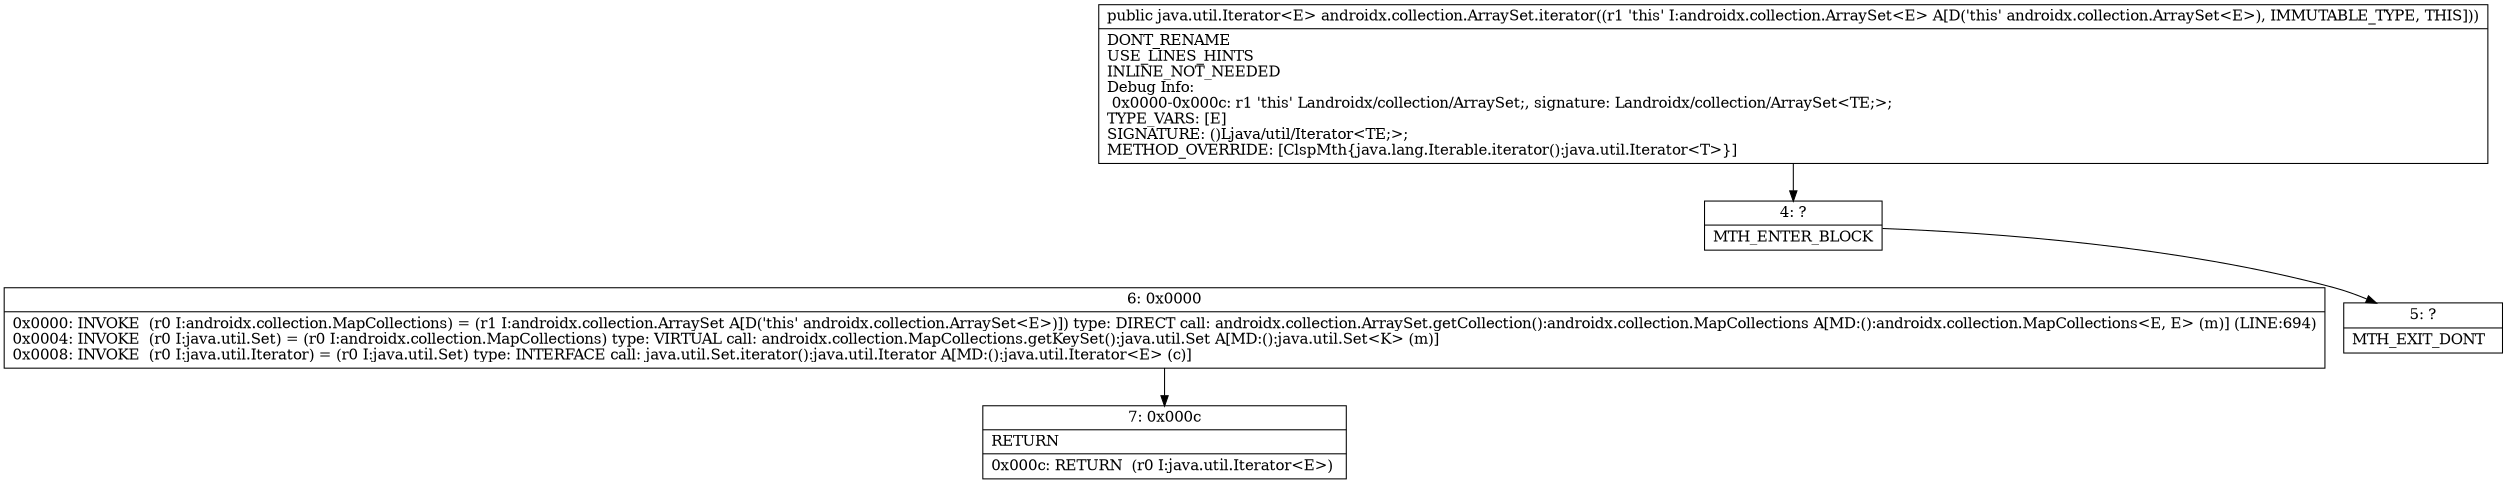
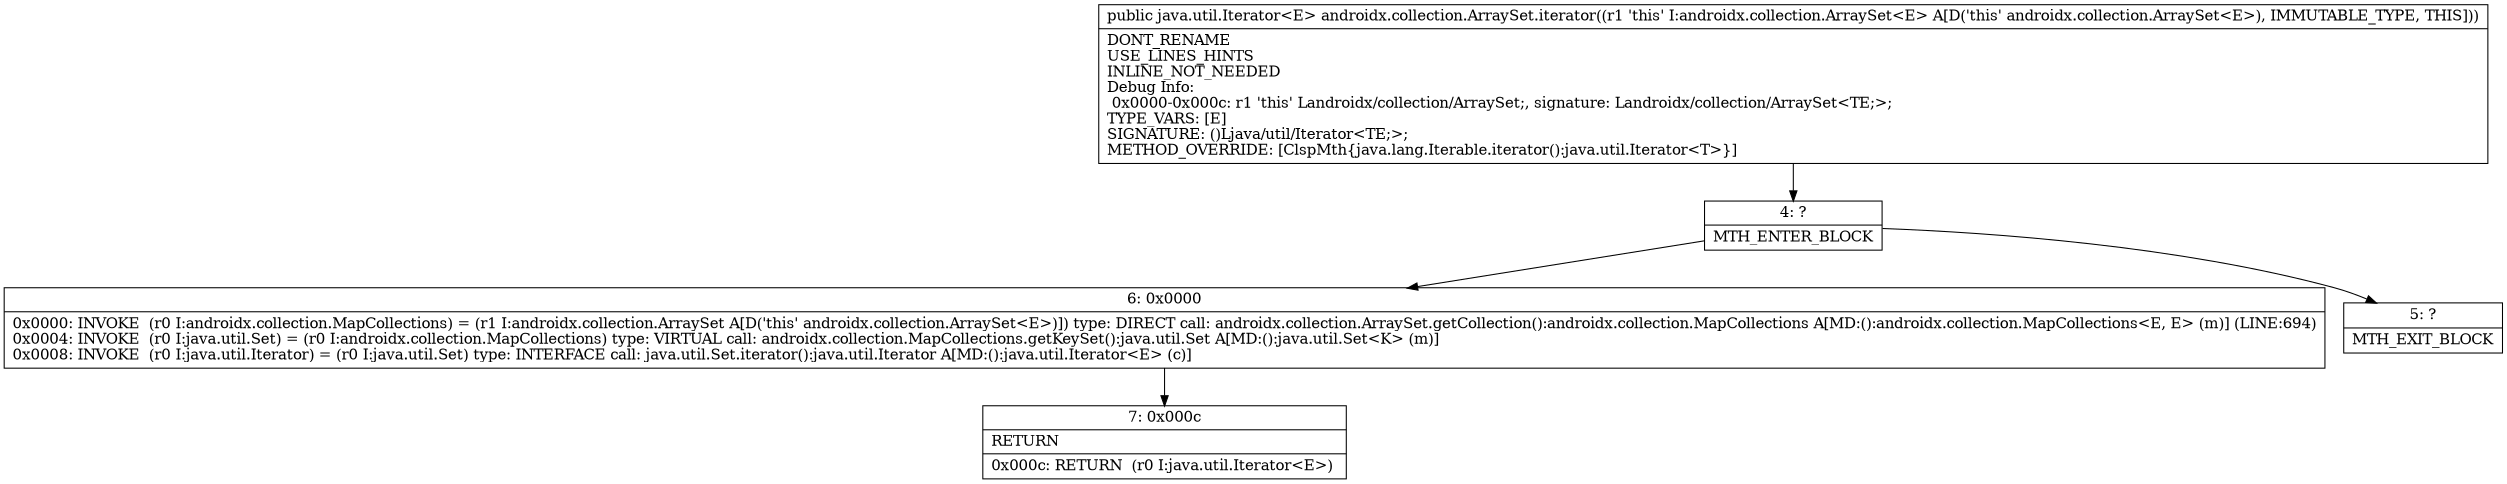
edge "4: ?" -> "6: 0x0000": added
node "5: ?": text "MTH_EXIT_DONT" -> "MTH_EXIT_BLOCK"
